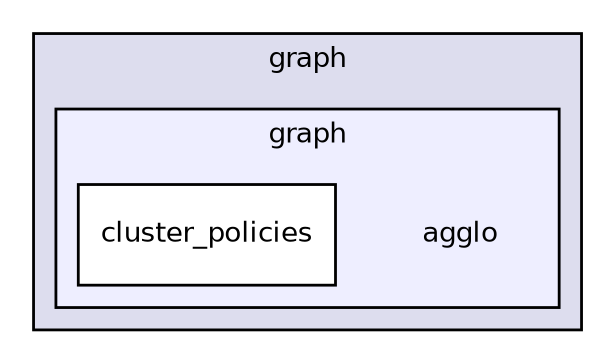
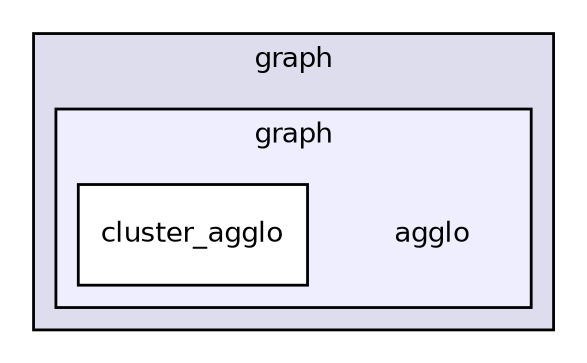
node "cluster_policies": label "cluster_policies" -> "cluster_agglo"
